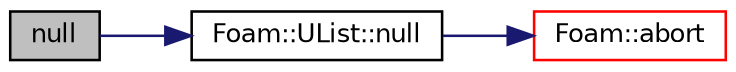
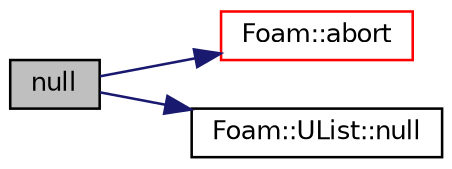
edge "Foam::UList::null" -> "Foam::abort": now "null" -> "Foam::abort"
